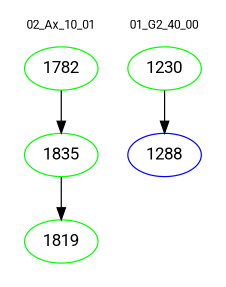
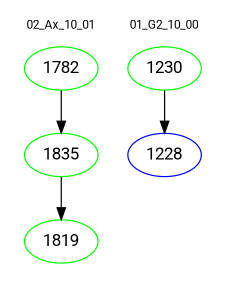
cluster "01_G2_40_00": label "01_G2_40_00" -> "01_G2_10_00"
node "1288": label "1288" -> "1228"
